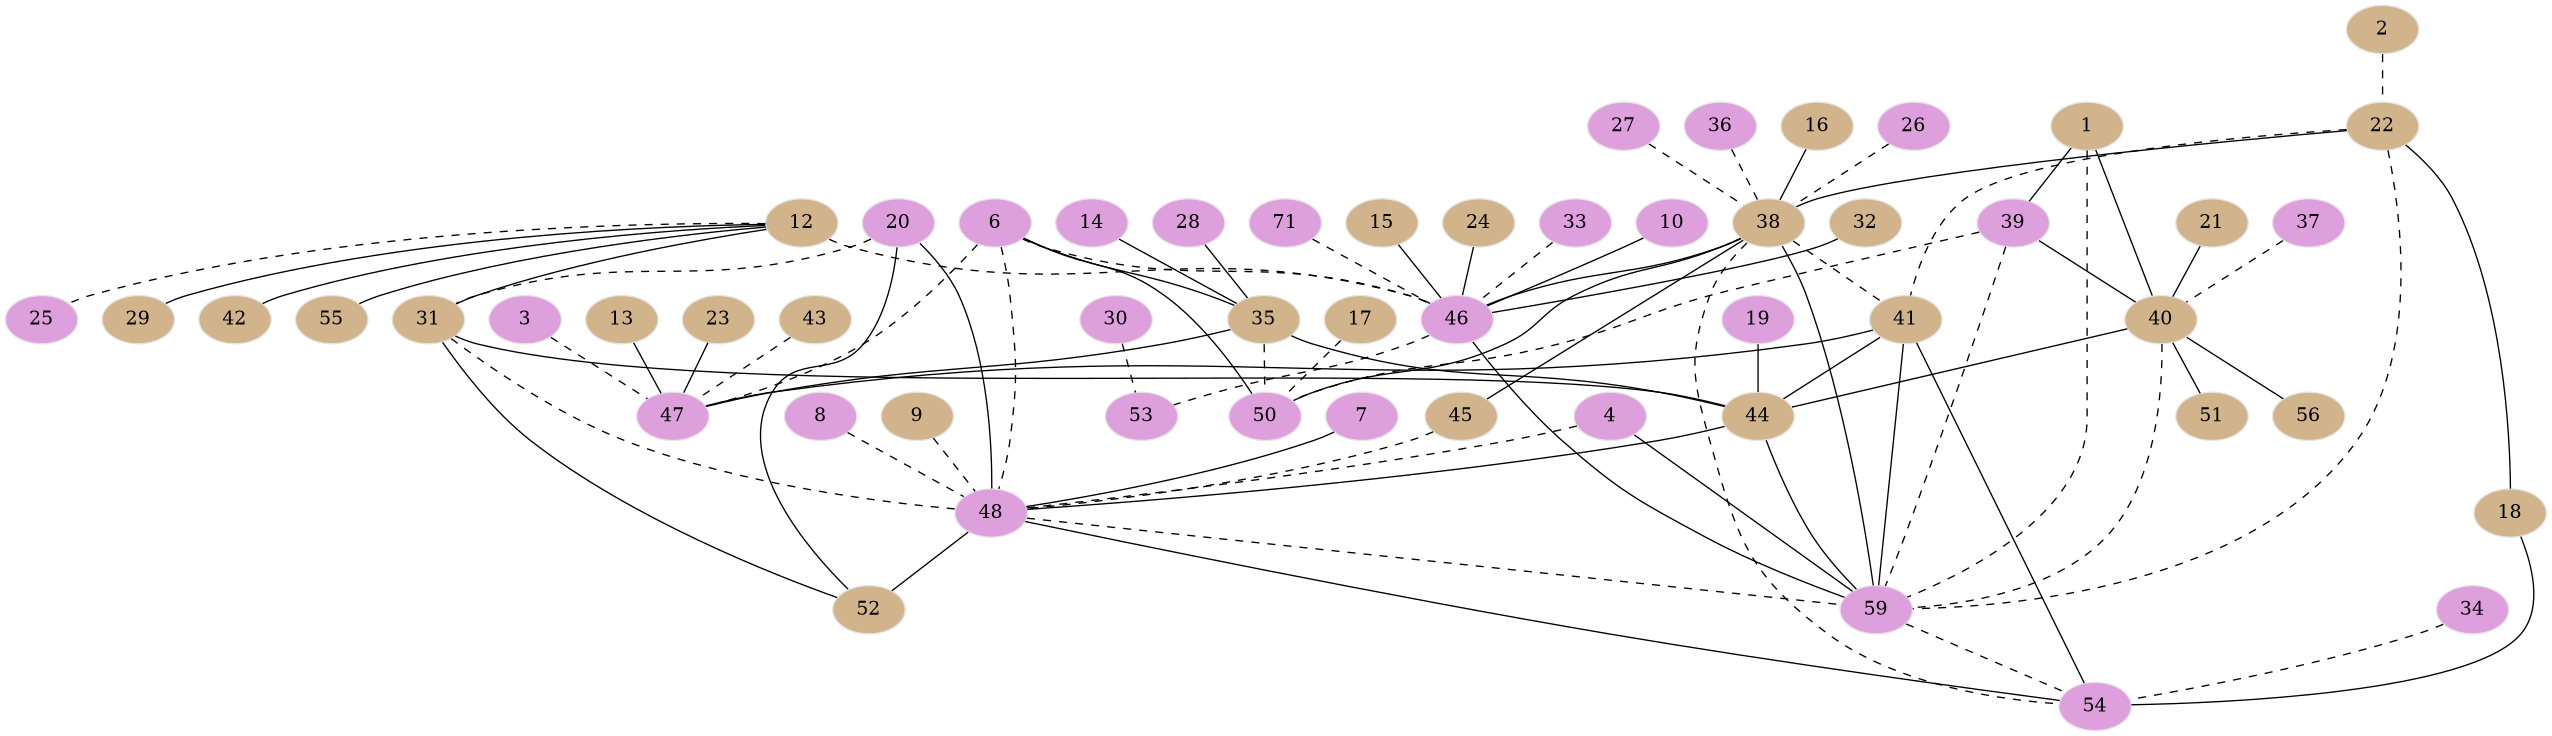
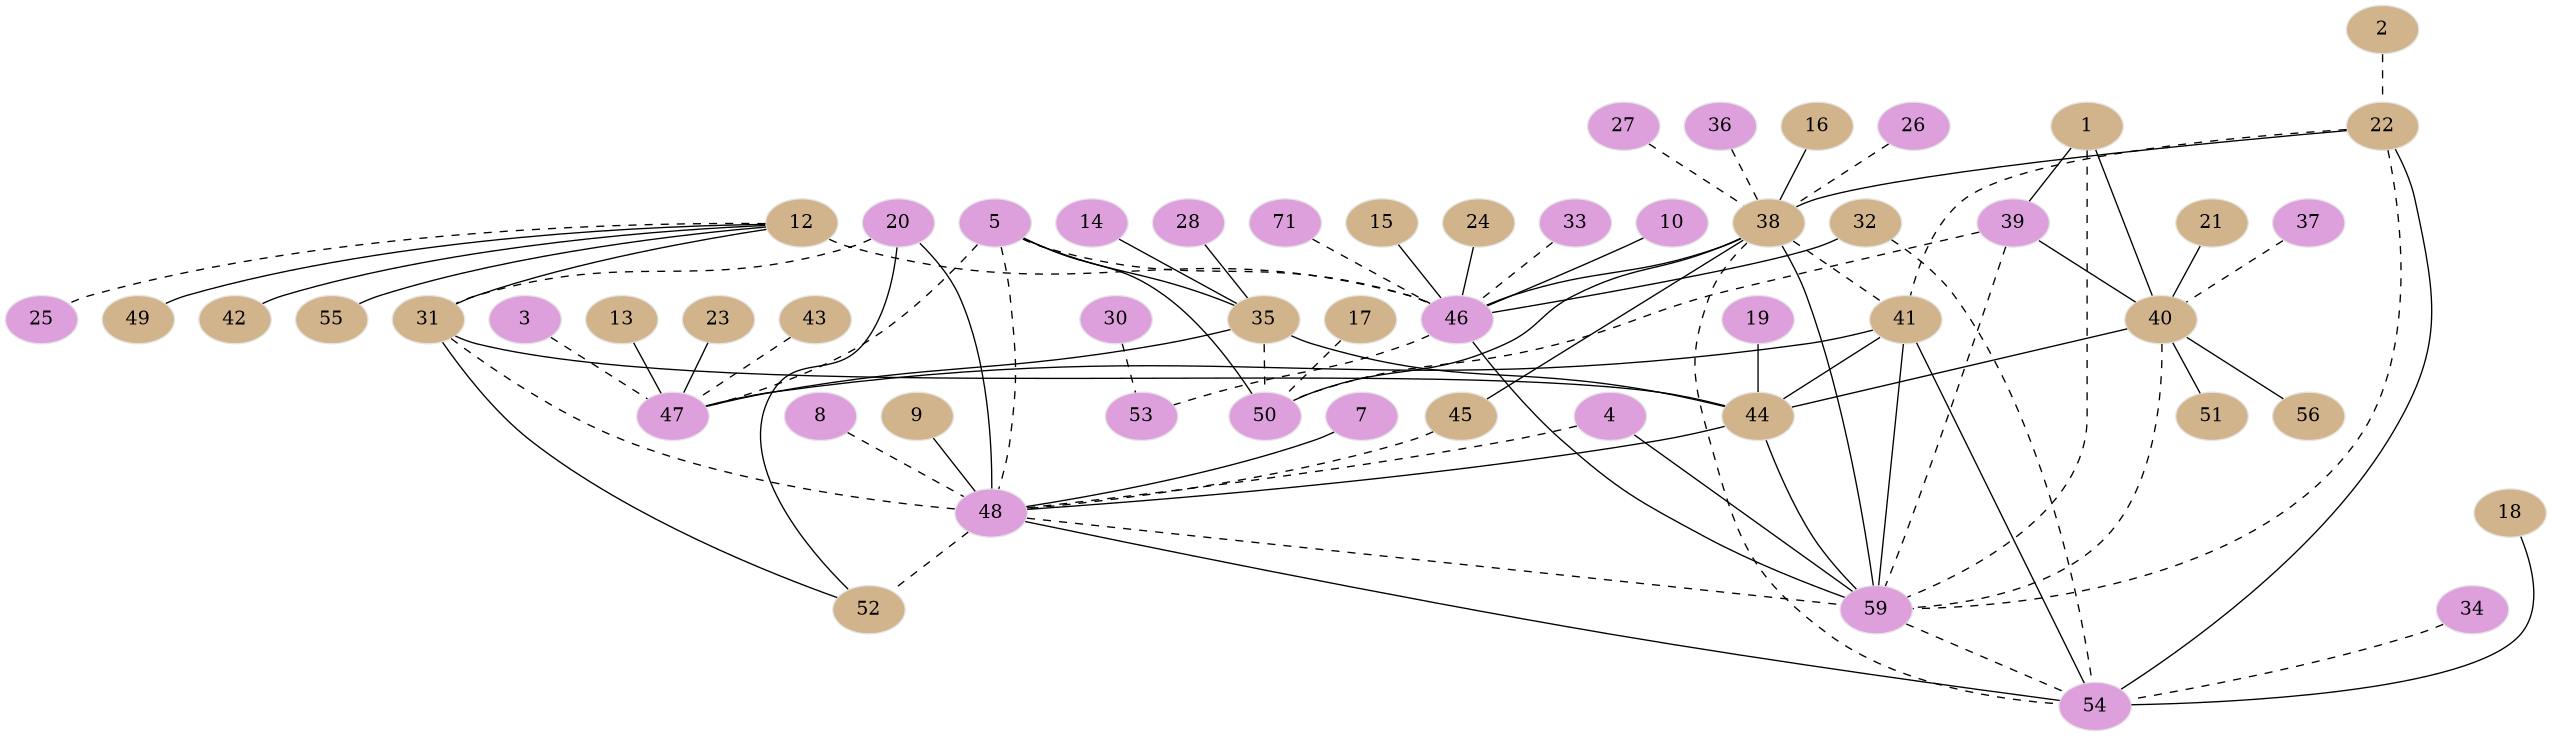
node "6": label "6" -> "5"
edge "22" -- "18": now "22" -- "54"
node "29": label "29" -> "49"
edge "32" -- "54": added
edge "9" -- "48": style dashed -> solid
edge "48" -- "52": style solid -> dashed
